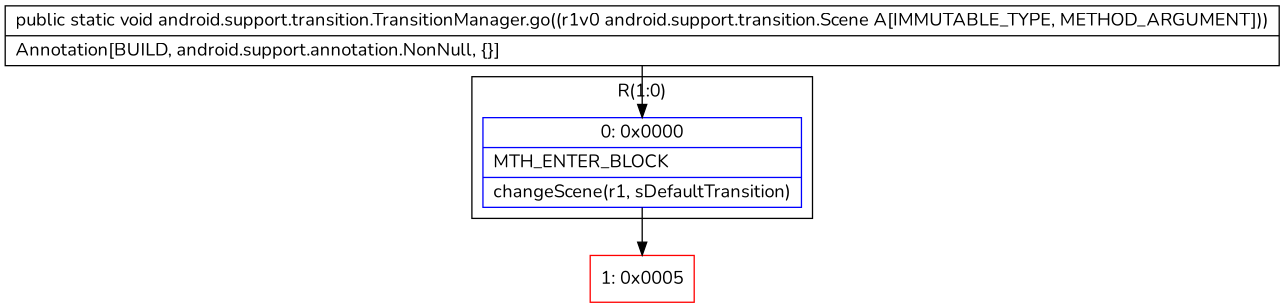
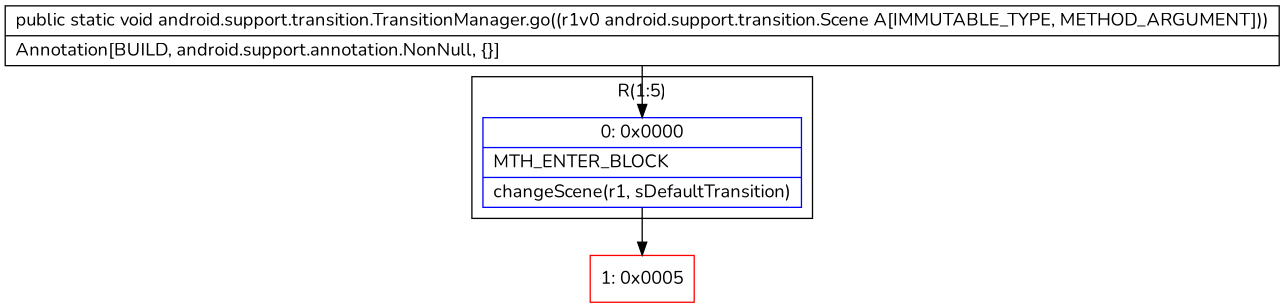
cluster "R(1:0)": label "R(1:0)" -> "R(1:5)"
